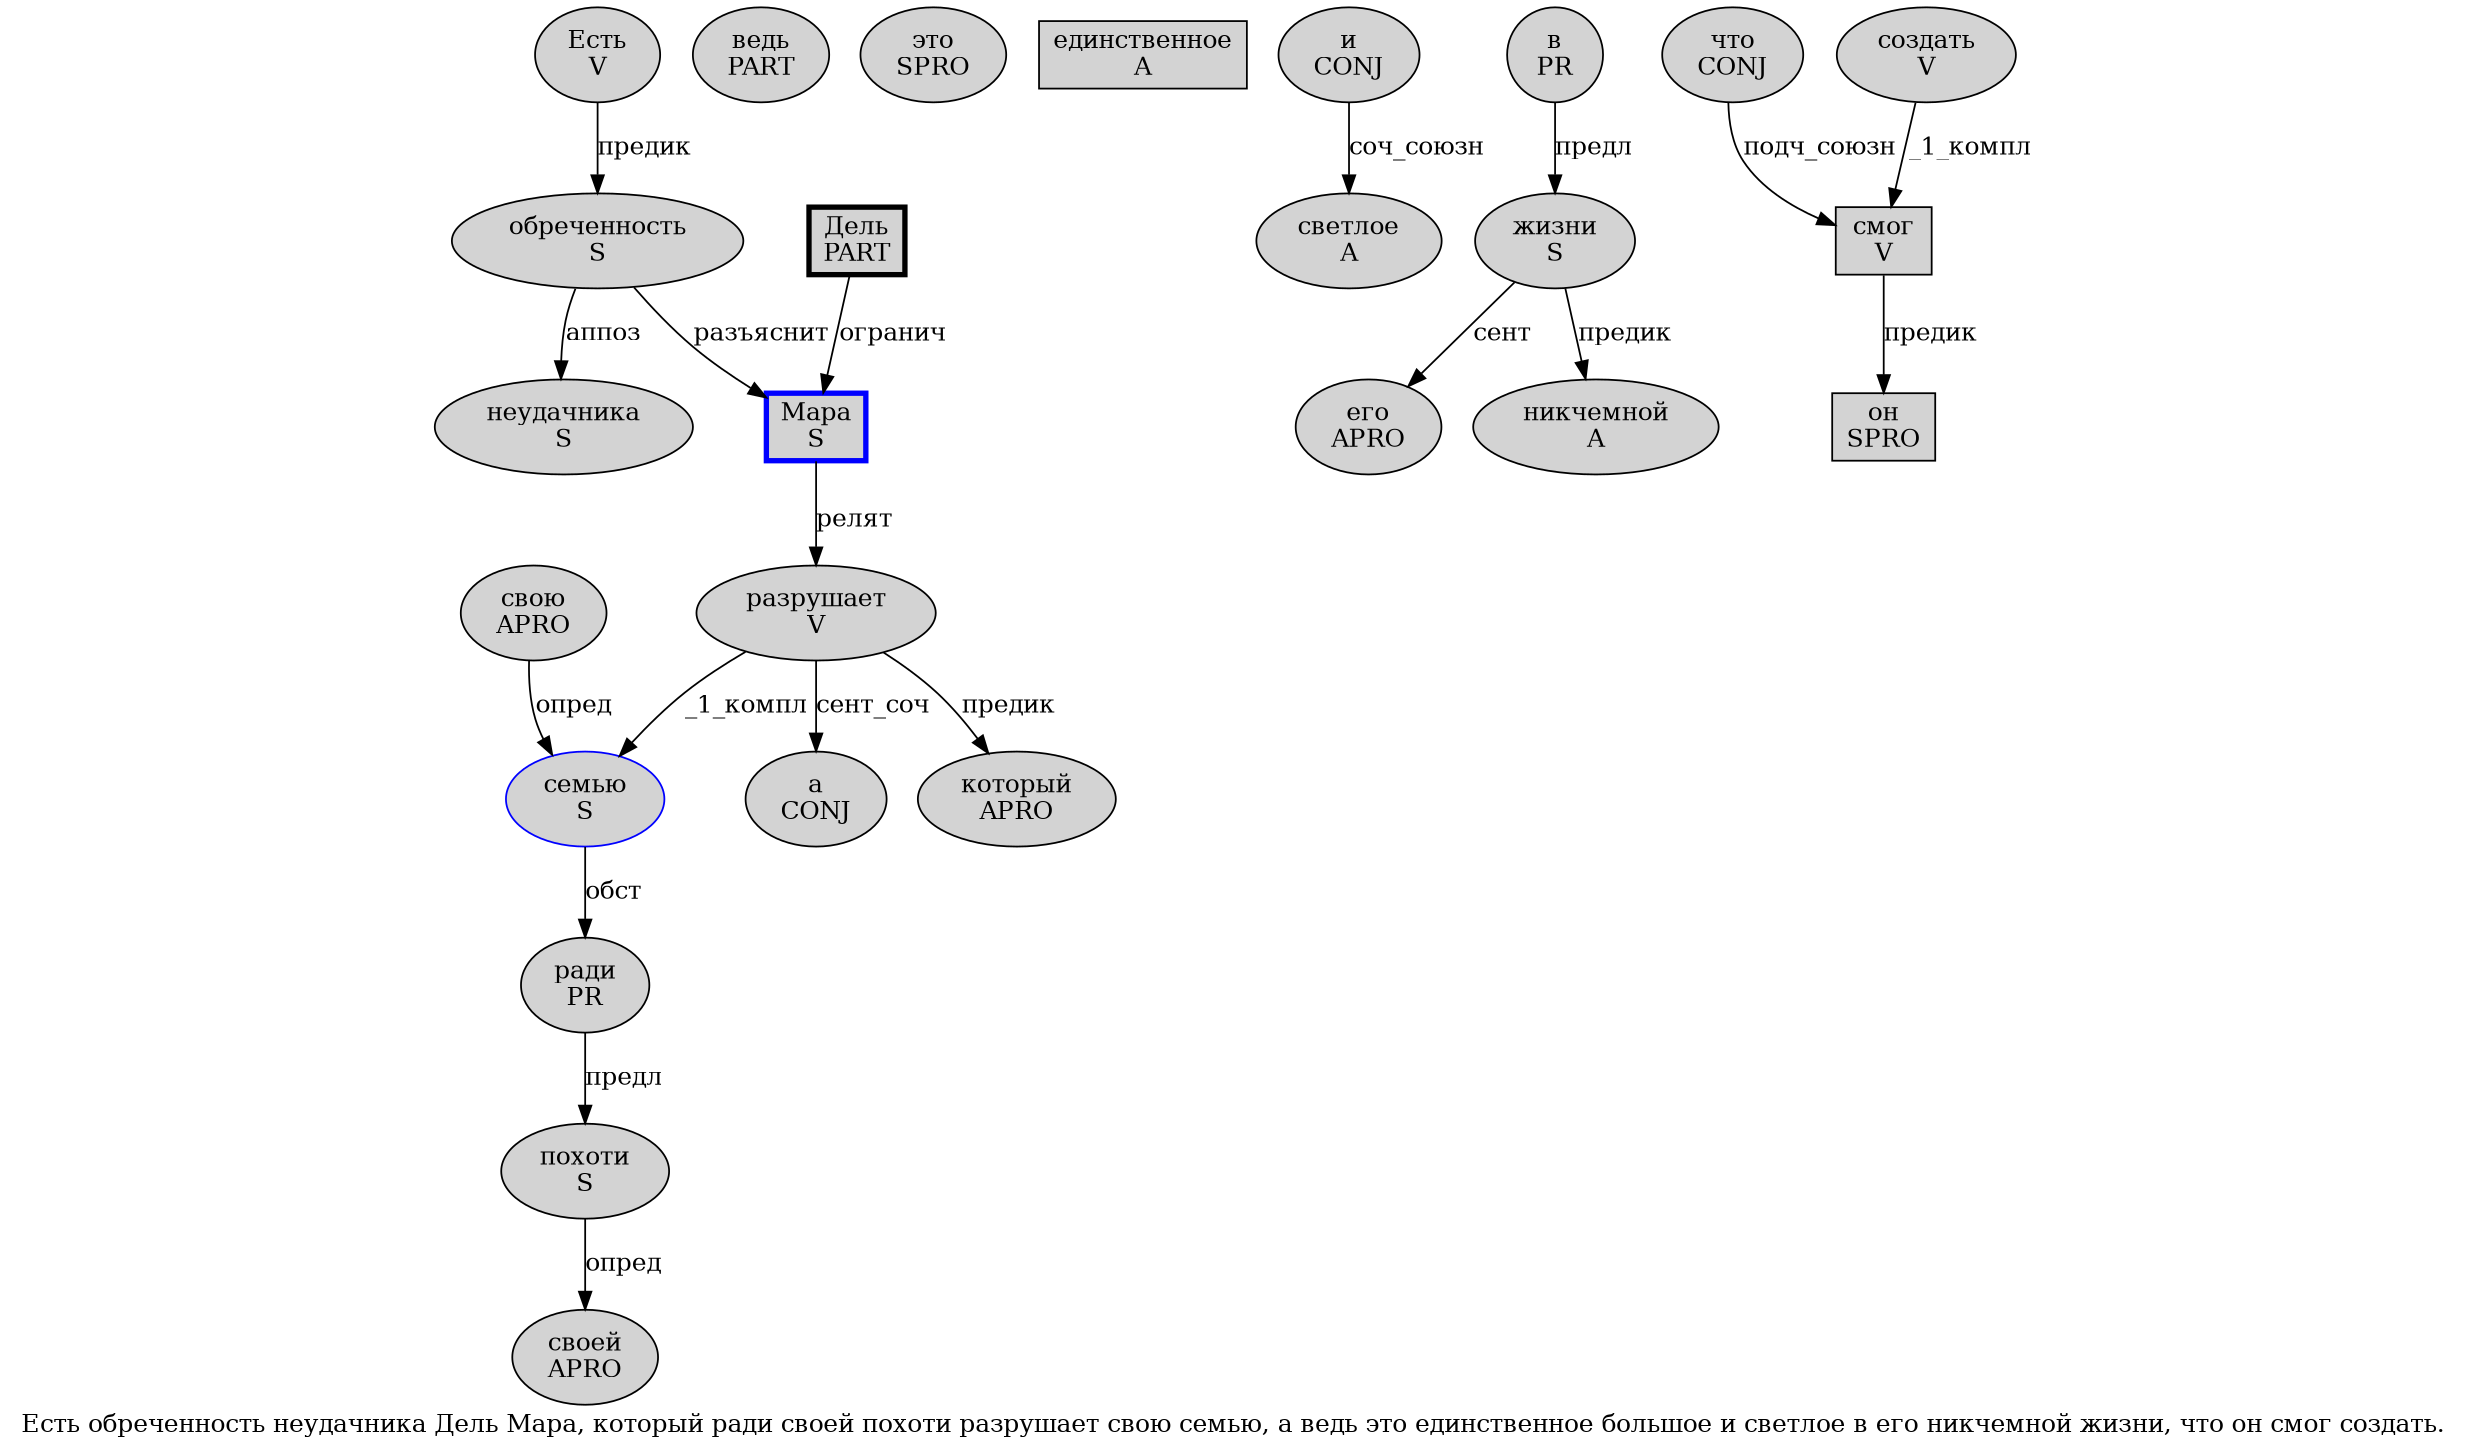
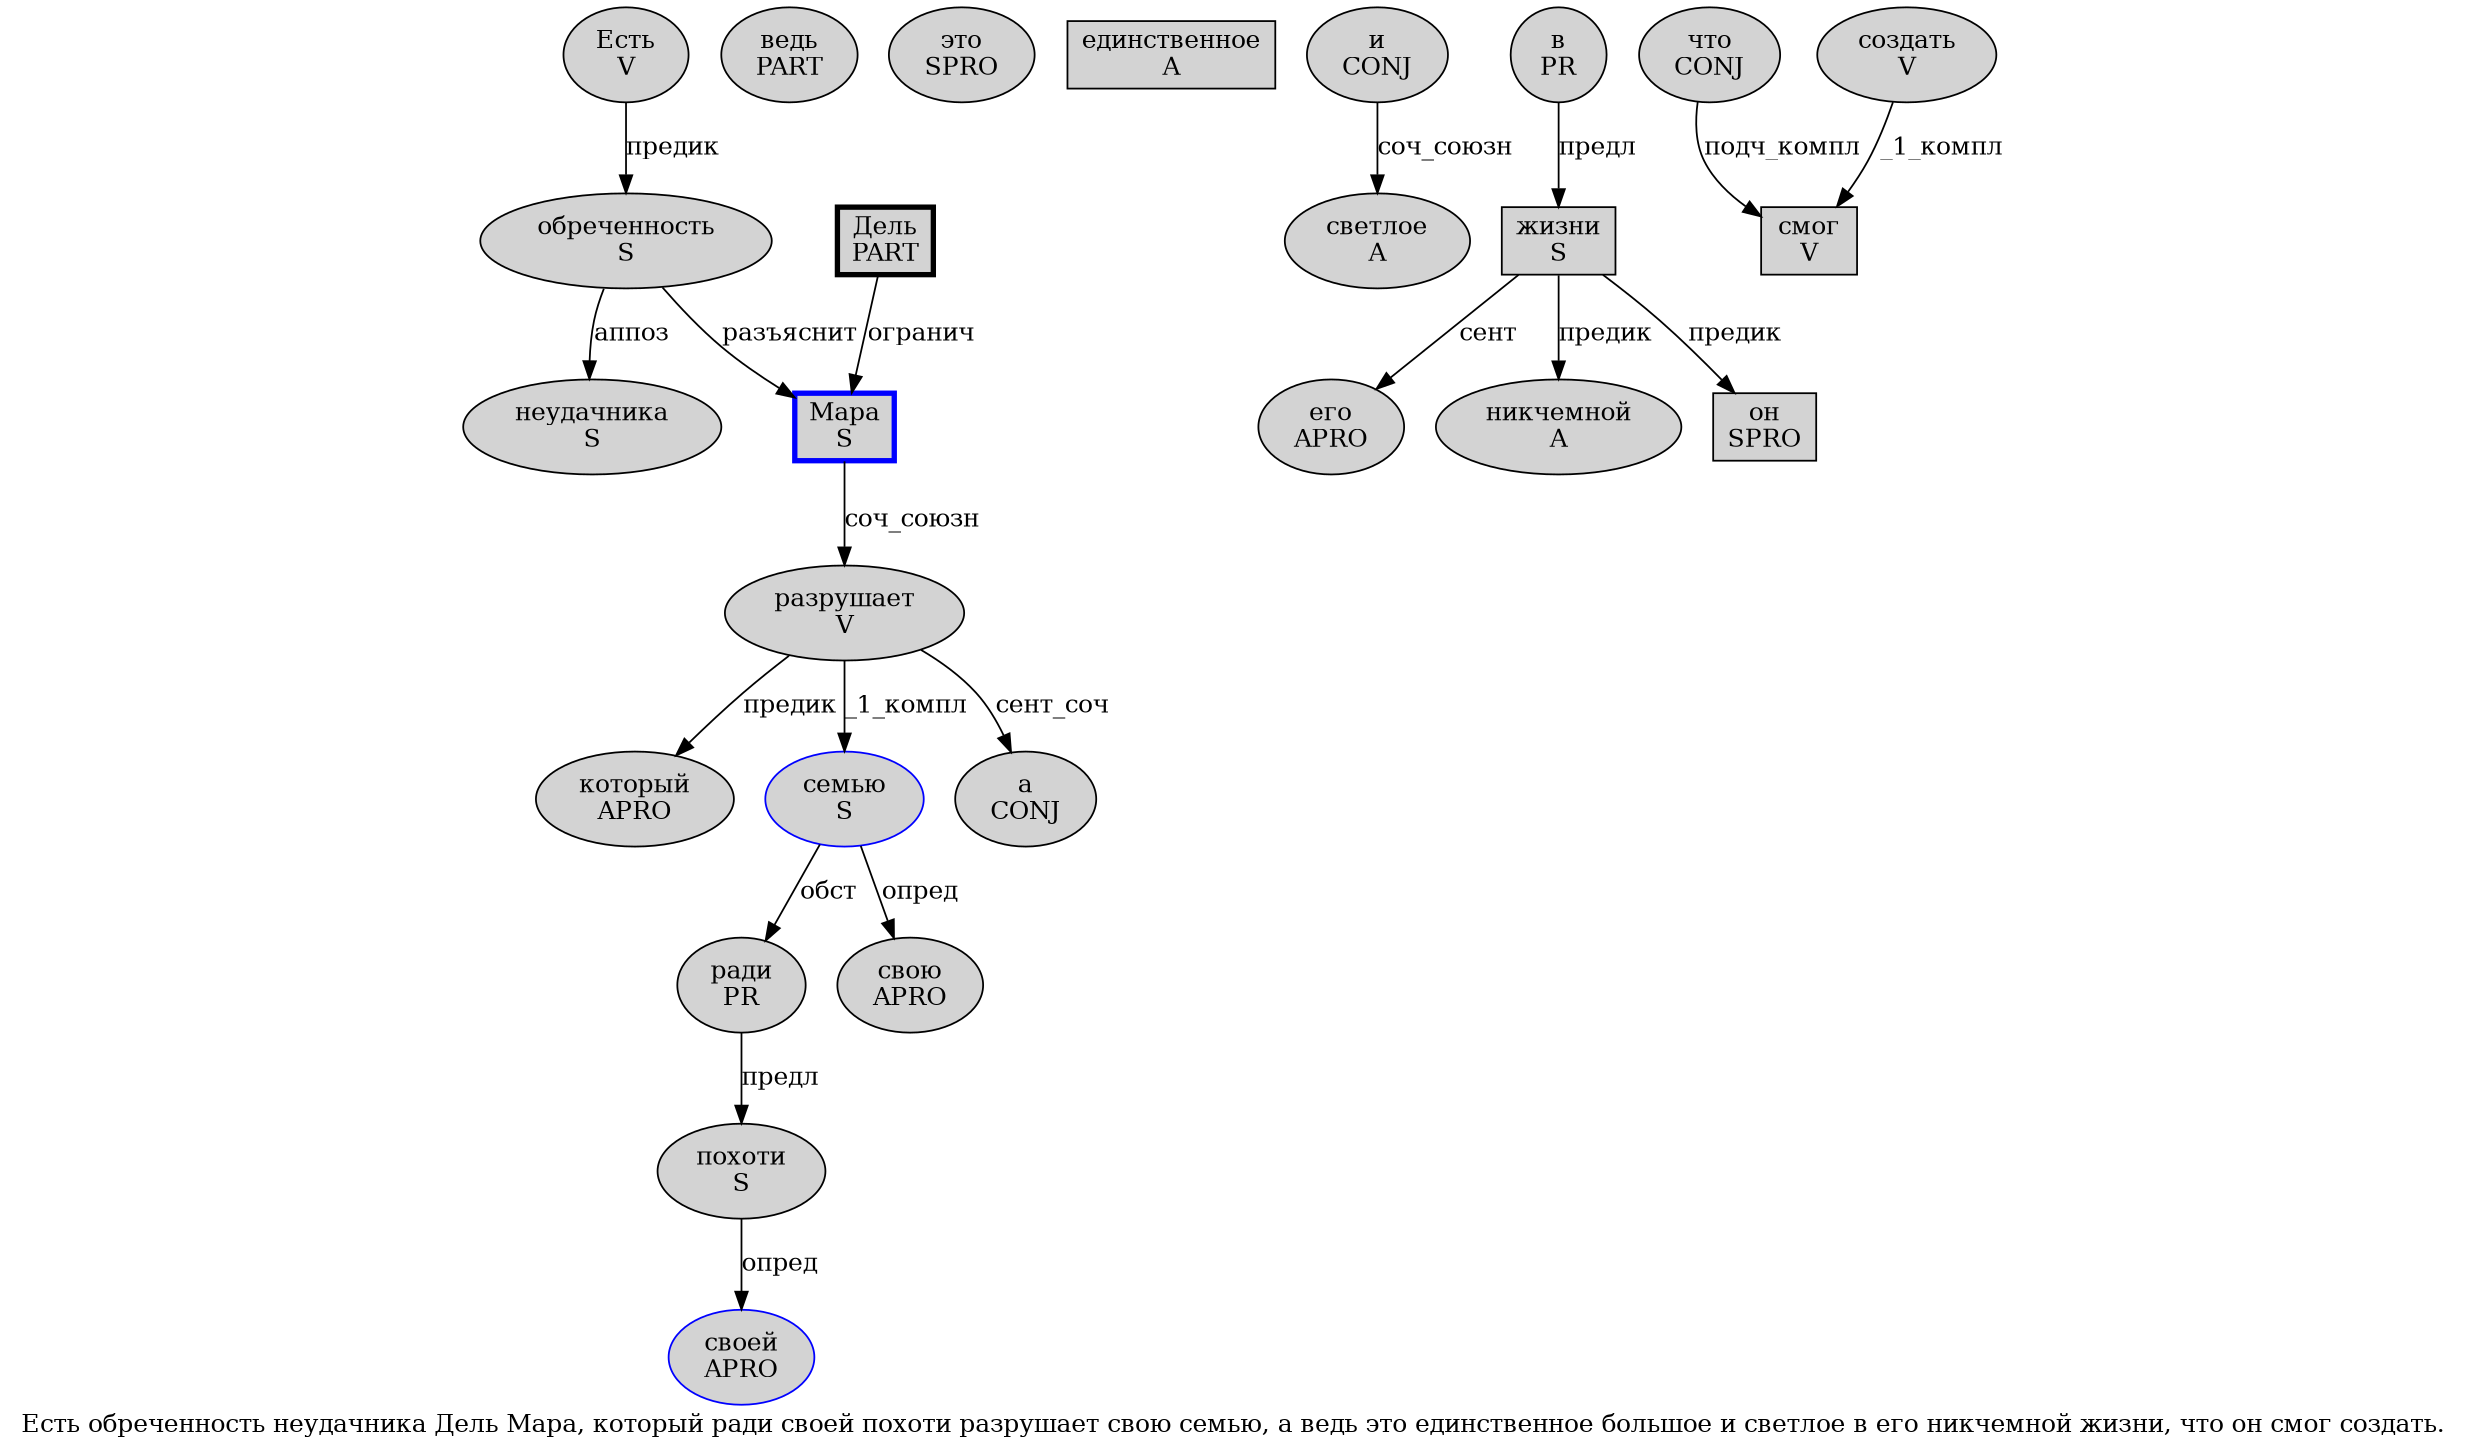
edge "что CONJ" -> "смог V": label "подч_союзн" -> "подч_компл"
node "жизни S": shape ellipse -> box
edge "смог V" -> "он SPRO": now "жизни S" -> "он SPRO"
edge "Мара S" -> "разрушает V": label "релят" -> "соч_союзн"
edge "свою APRO" -> "семью S": reversed
node "своей APRO": color black -> blue
